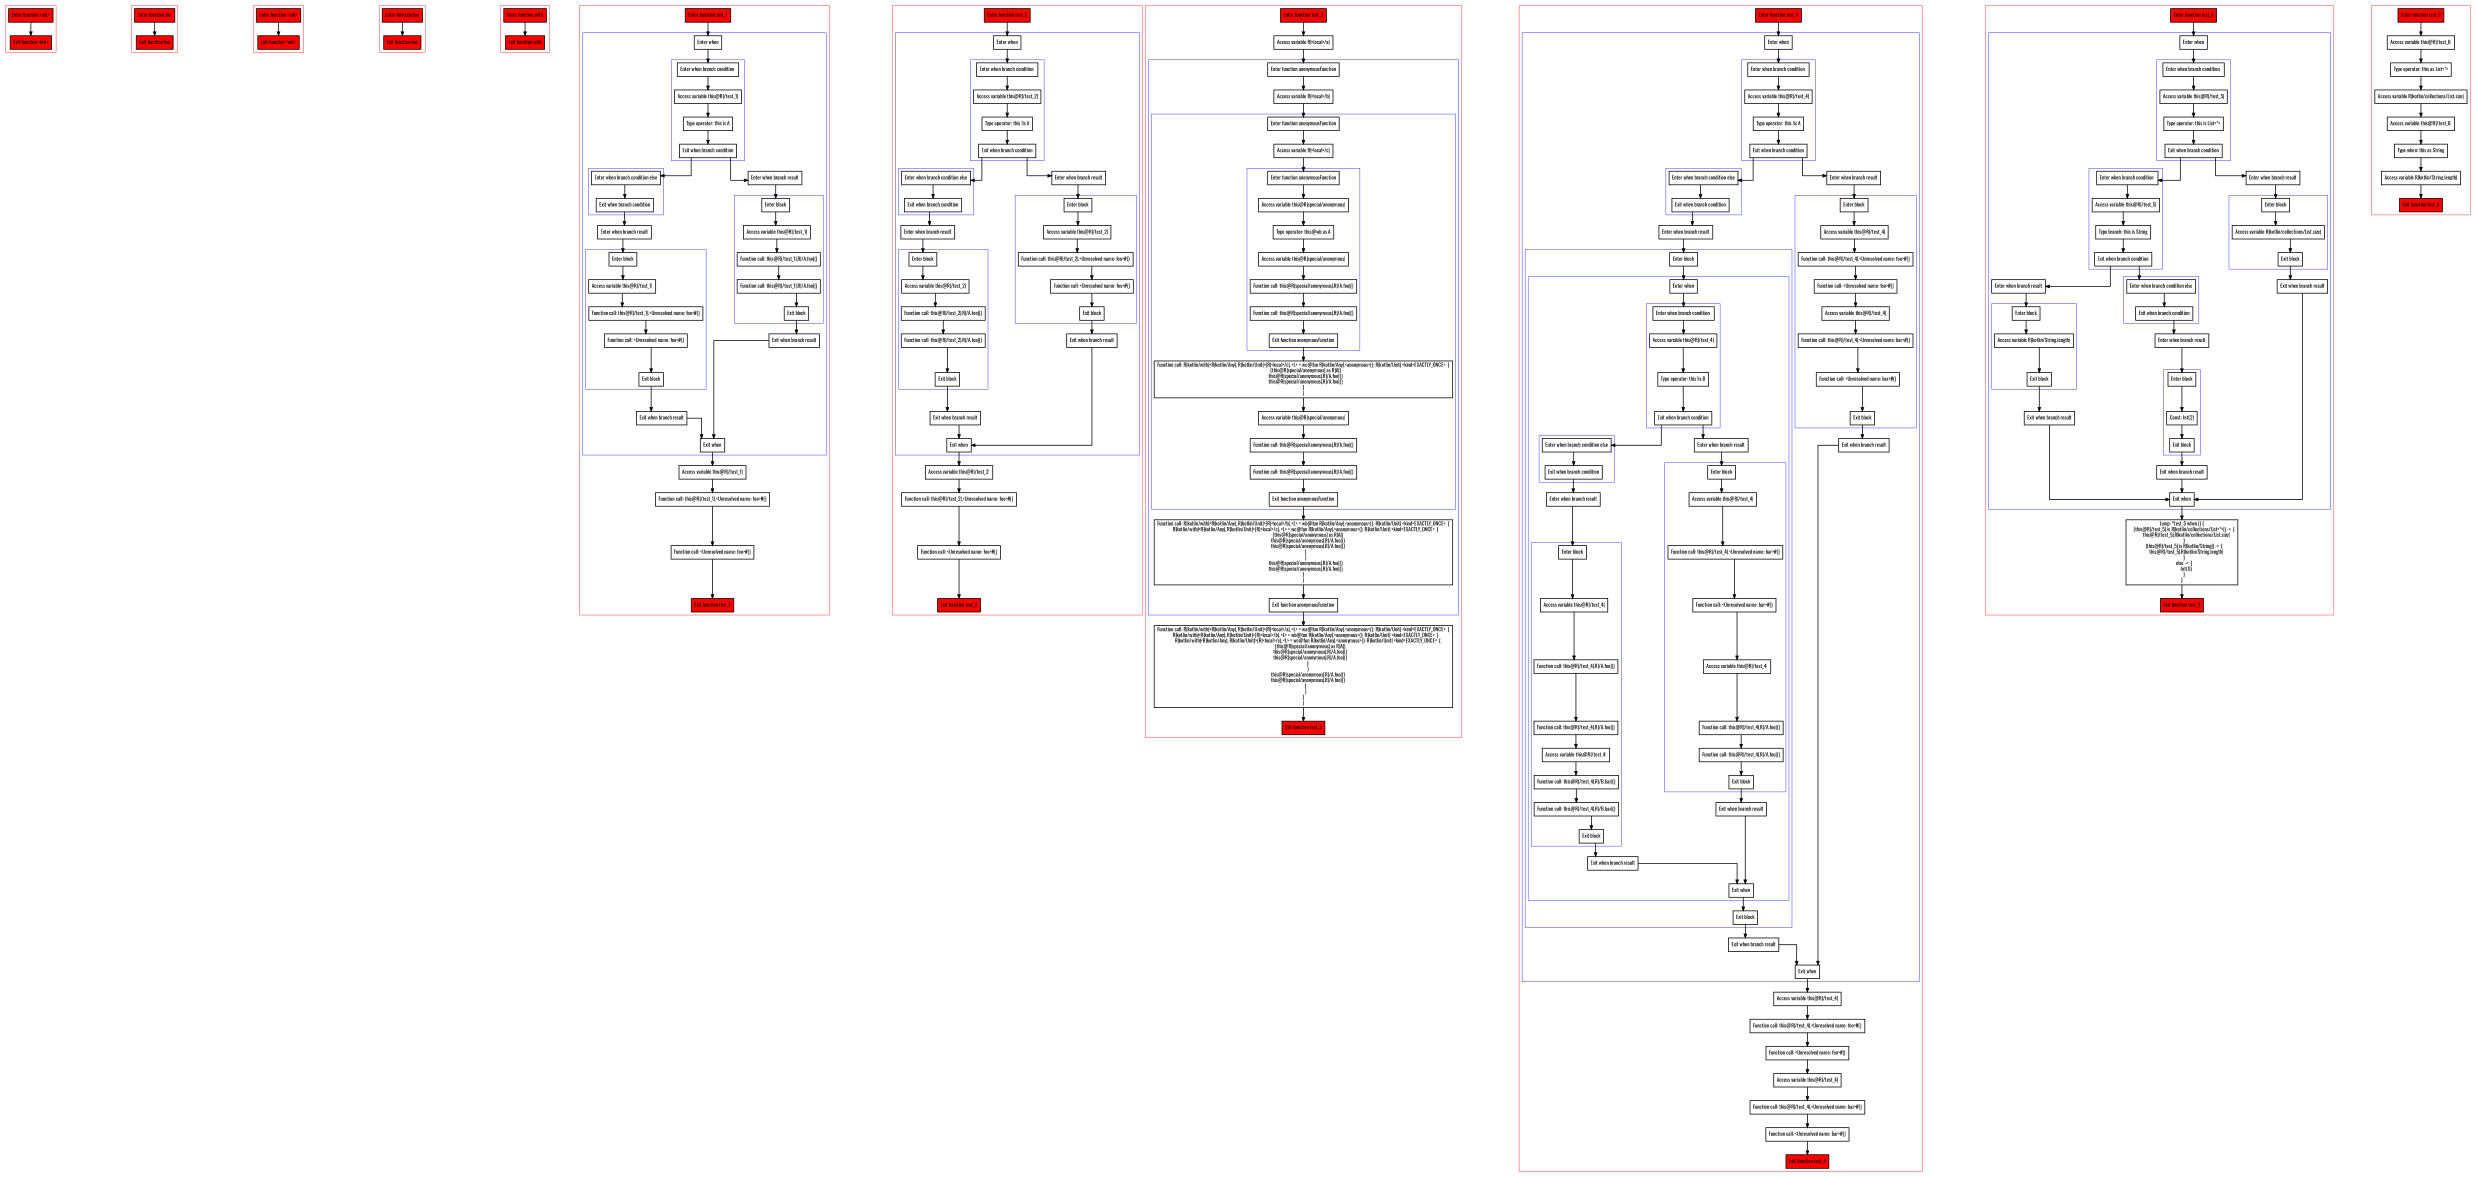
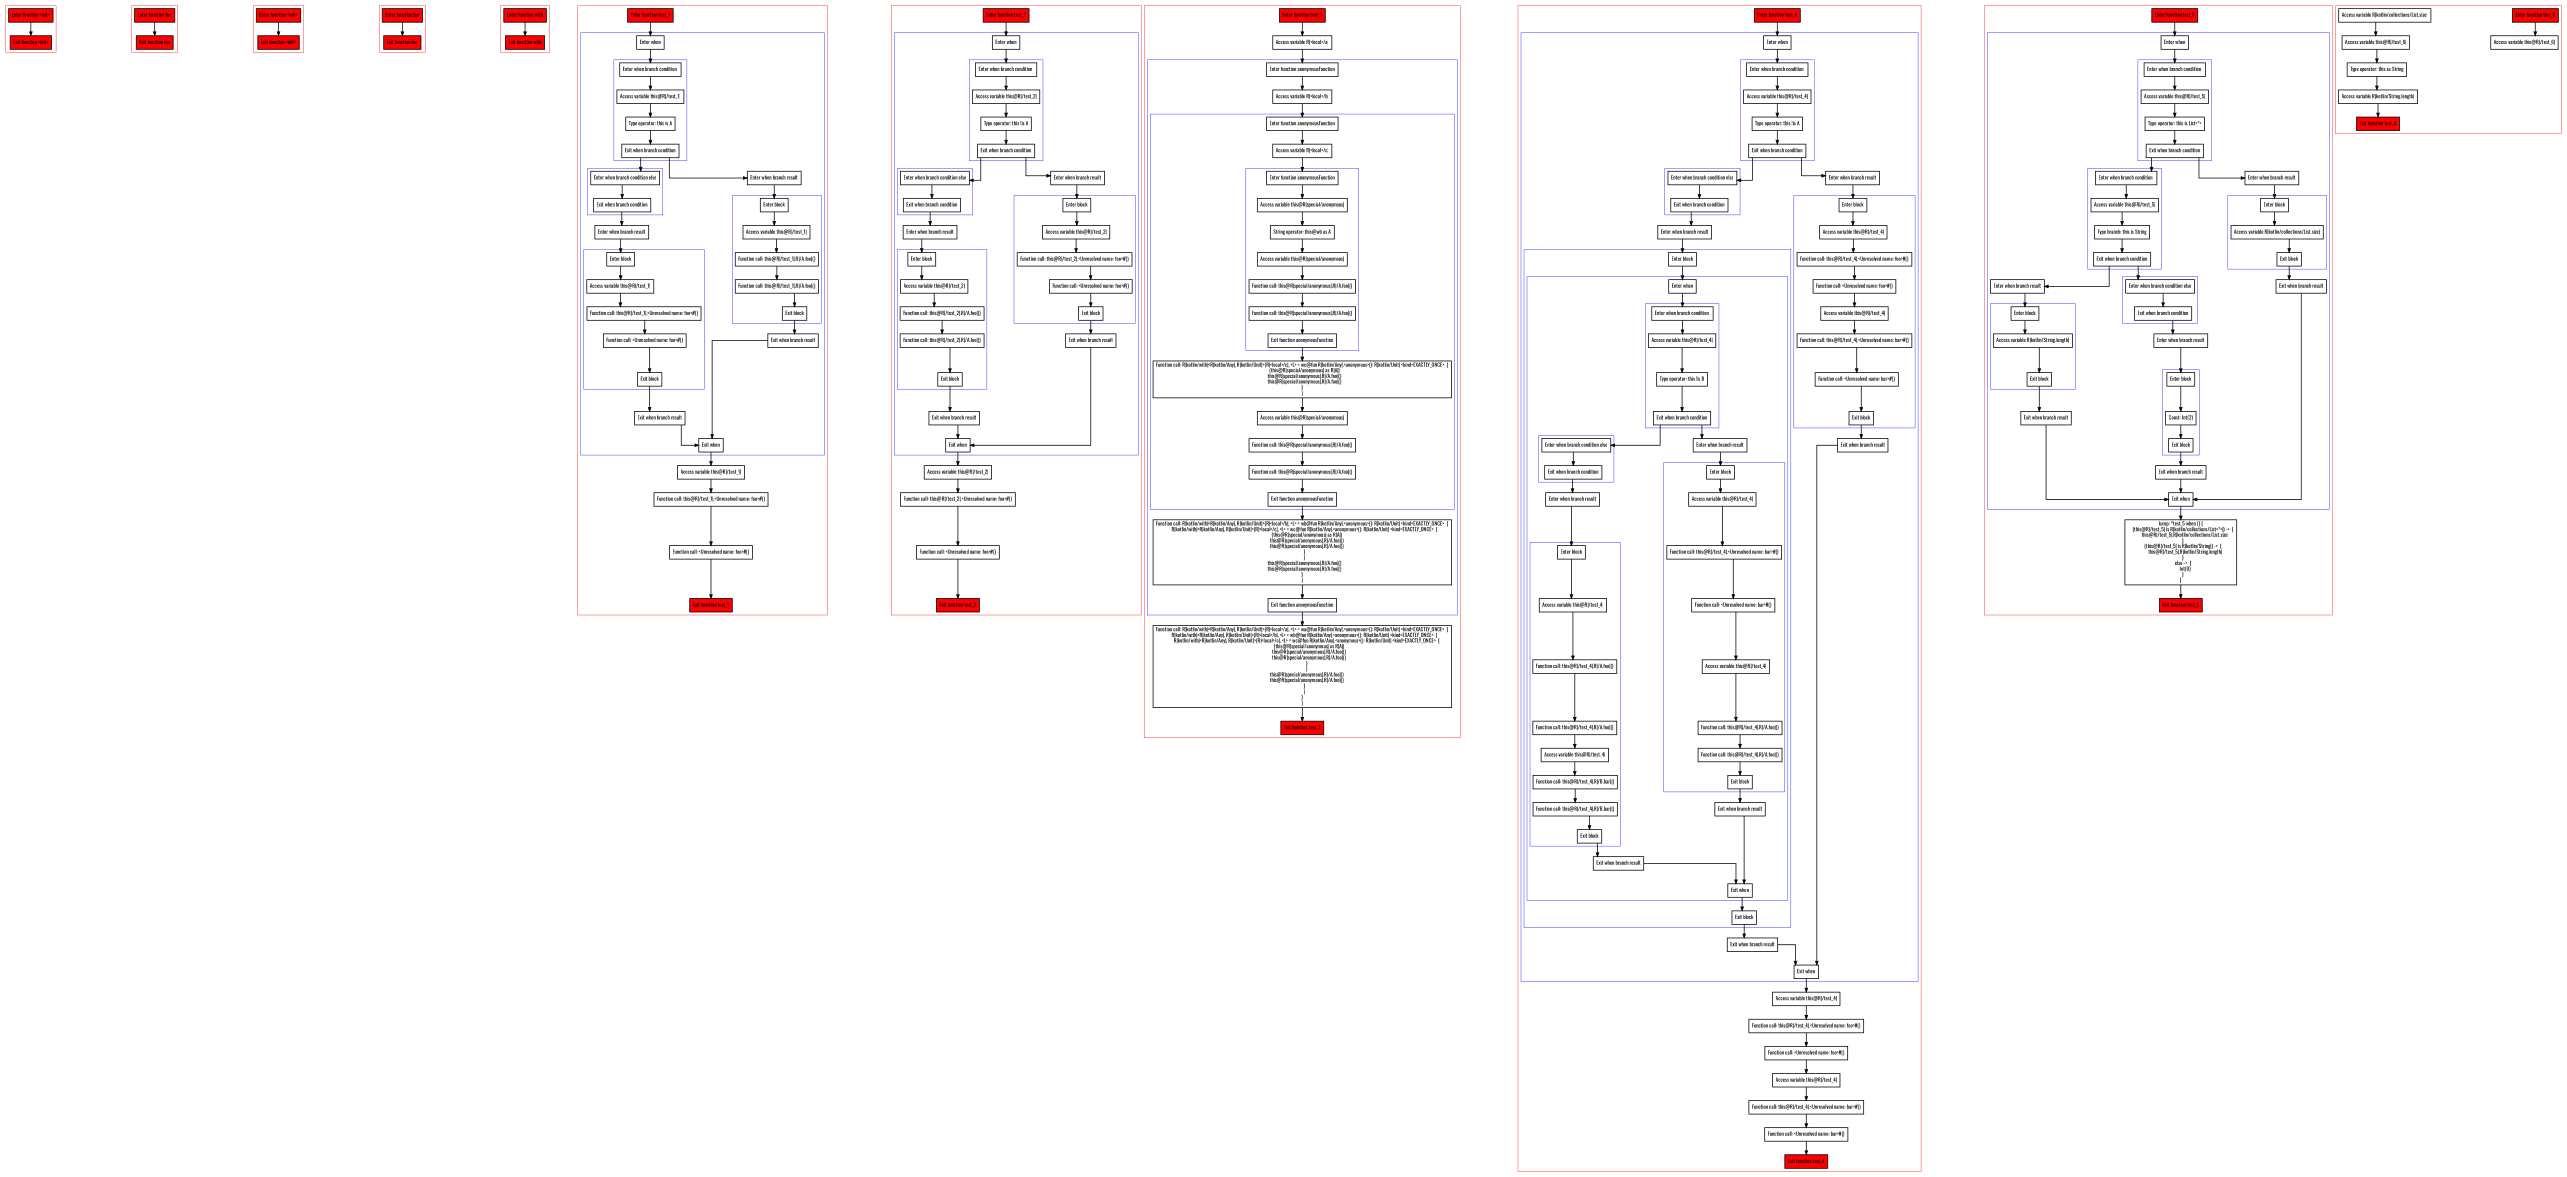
node "Type operator: this as List<*>": removed
node "Type when: this as String": label "Type when: this as String" -> "Type operator: this as String"
node "Type operator: this@wb as A": label "Type operator: this@wb as A" -> "String operator: this@wb as A"
